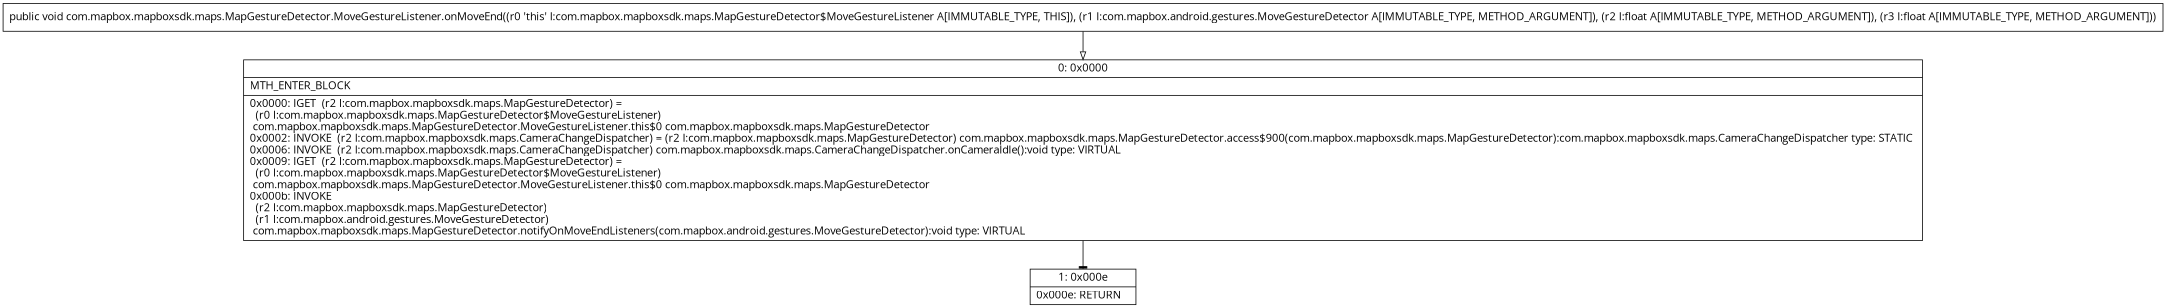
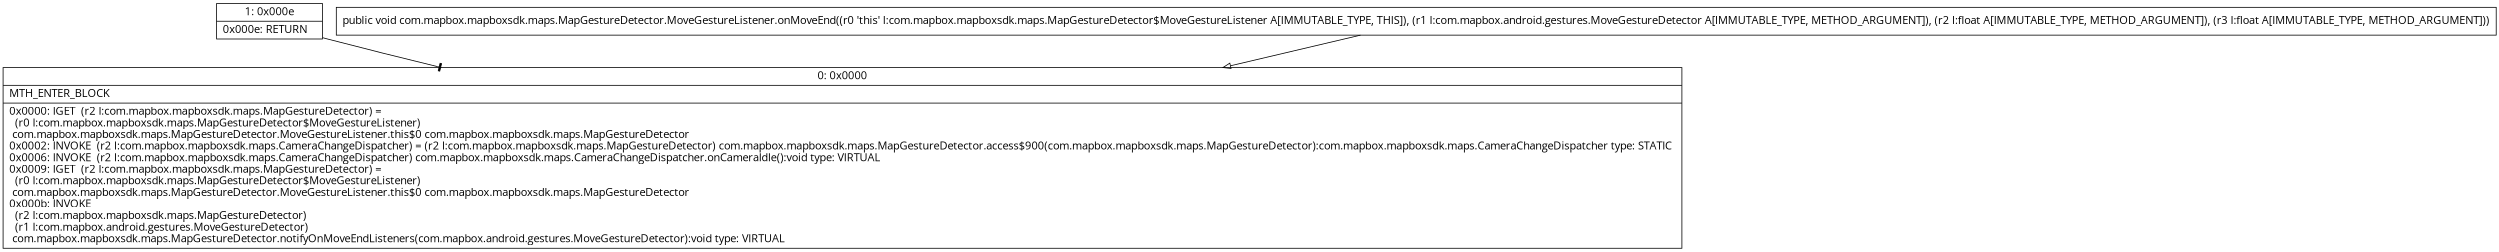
edge "0: 0x0000" -> "1: 0x000e": reversed
